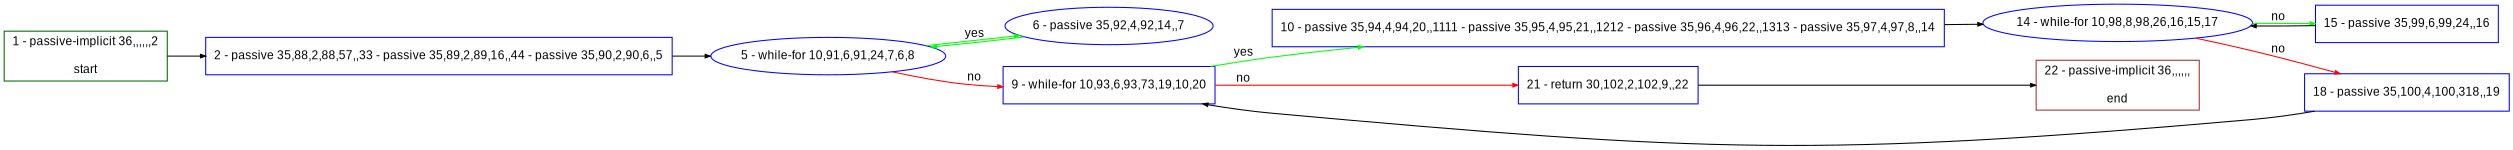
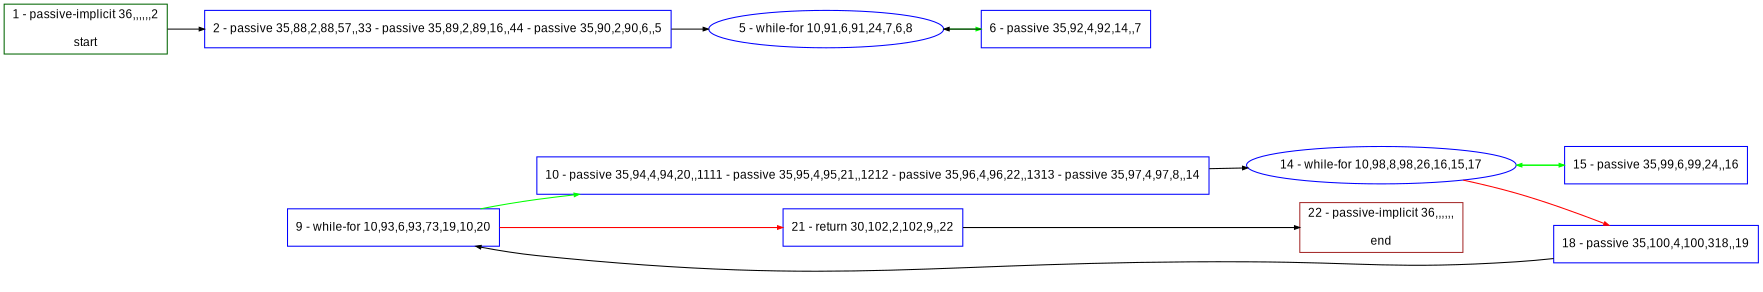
node "6 - passive 35,92,4,92,14,,7": shape ellipse -> box
edge "15 - passive 35,99,6,99,24,,16" -> "14 - while-for 10,98,8,98,26,16,15,17": color #000000 -> #00ff00
edge "6 - passive 35,92,4,92,14,,7" -> "5 - while-for 10,91,6,91,24,7,6,8": color #00ff00 -> #000000
edge "5 - while-for 10,91,6,91,24,7,6,8" -> "9 - while-for 10,93,6,93,73,19,10,20": removed, label "no"
